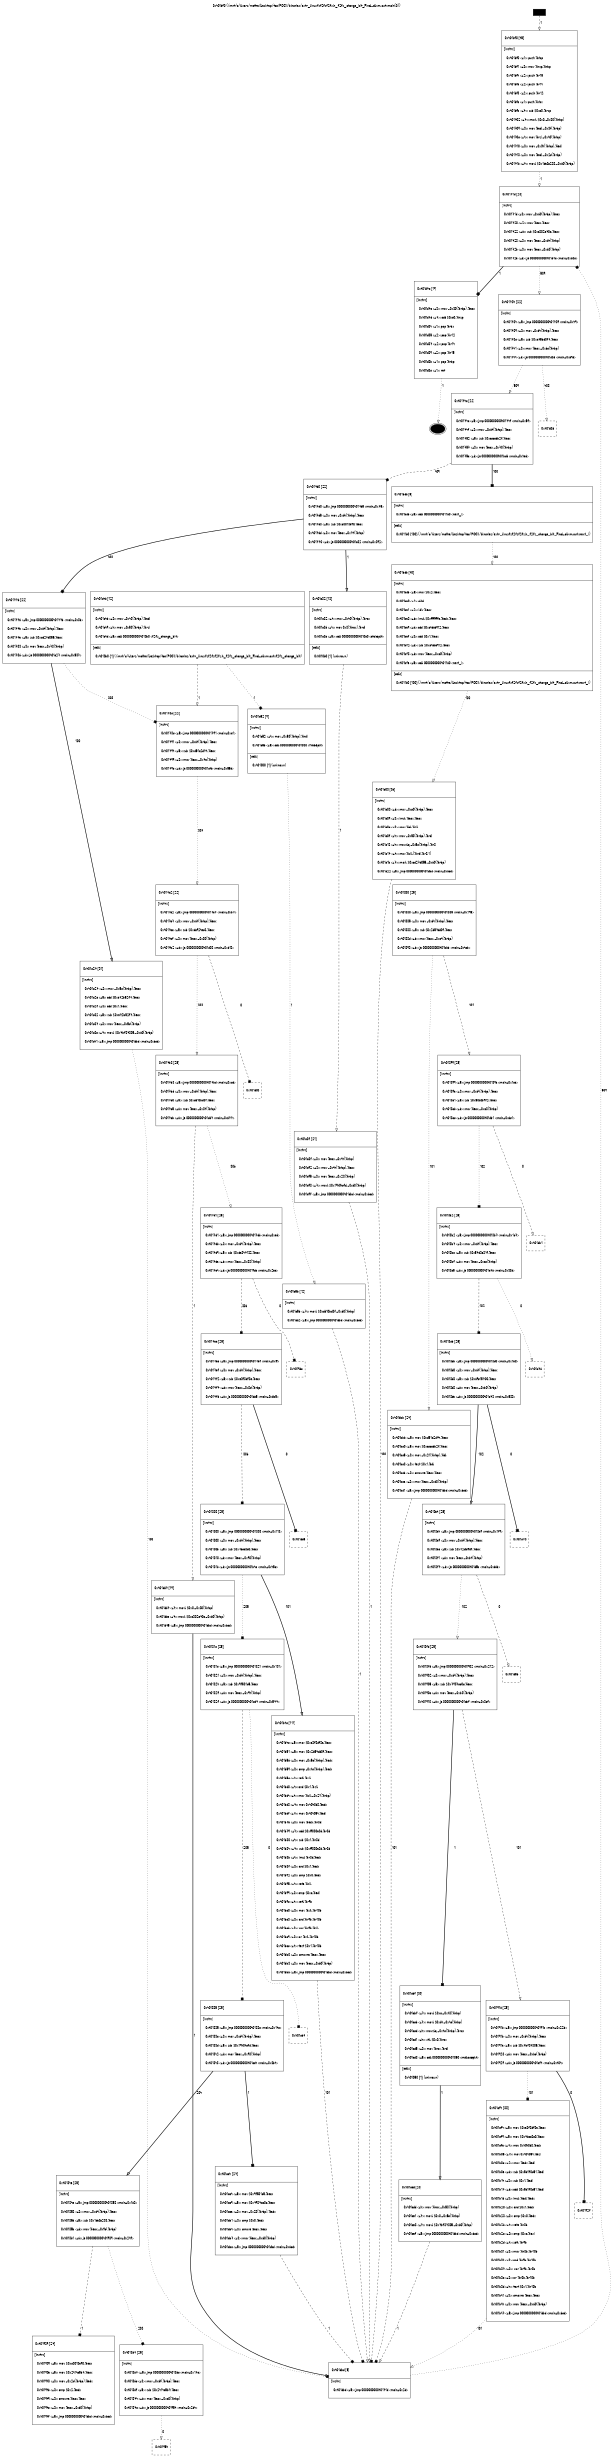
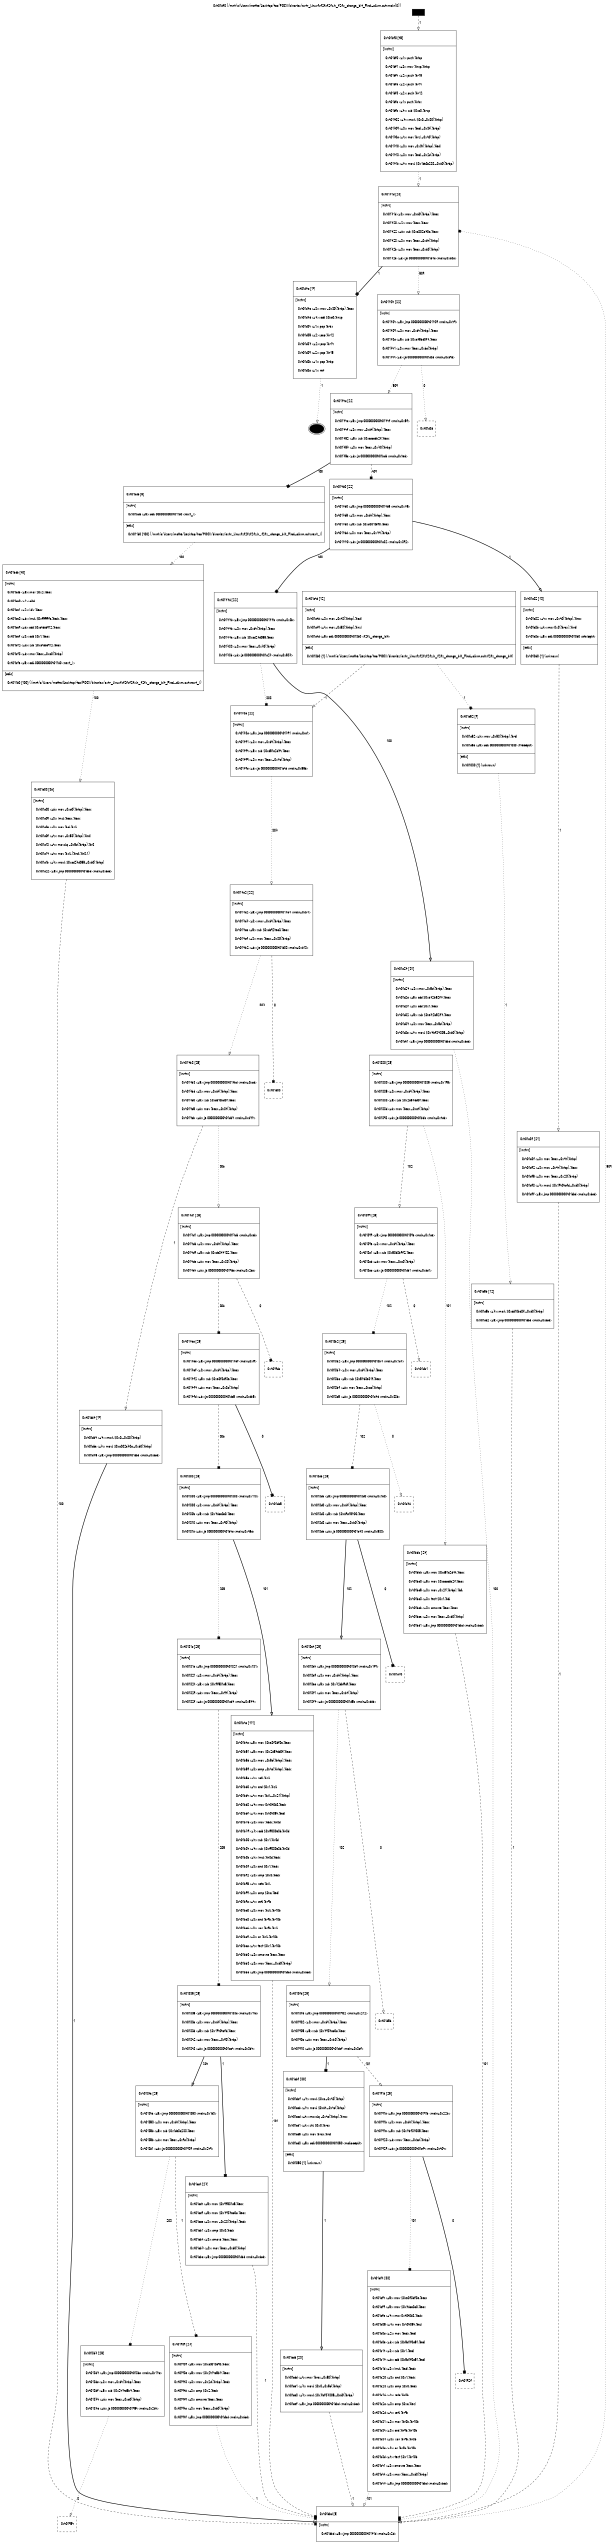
edge "0x401734 [22]" -> "0x401d8d": label " 408" -> " 0"
node "0x401c67": removed
edge "0x401939 [27]" -> "0x401dbd [5]": added, label "1"
